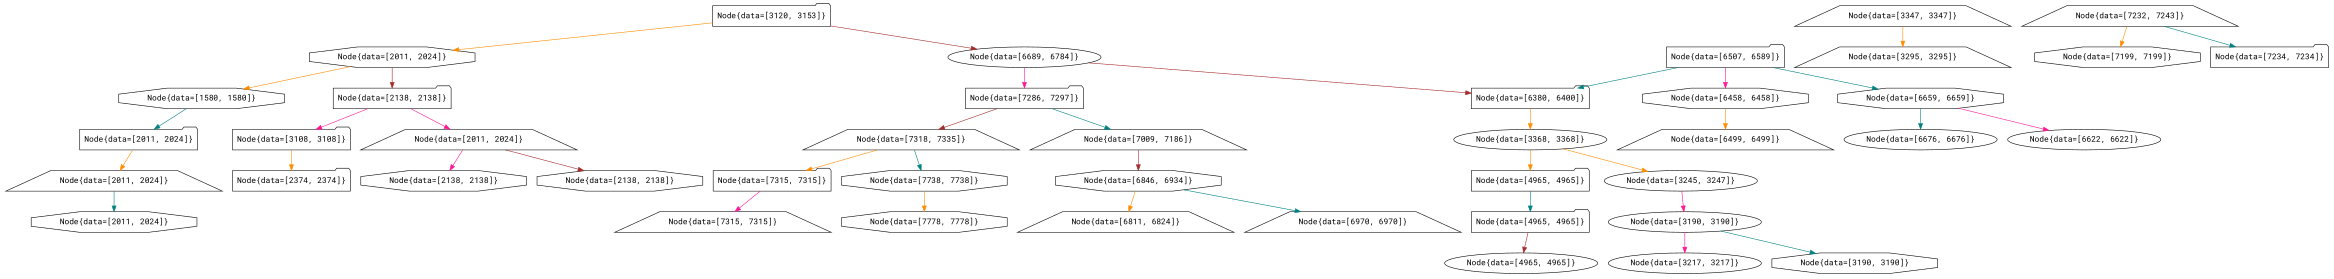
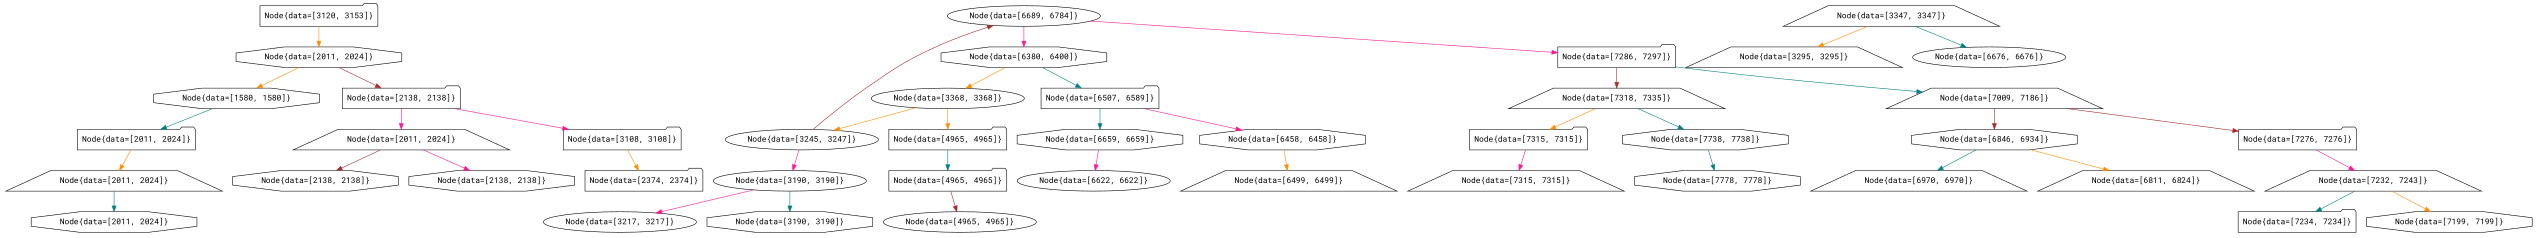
edge "Node{data=[3120, 3153]}" -> "Node{data=[6689, 6784]}": now "Node{data=[3245, 3247]}" -> "Node{data=[6689, 6784]}"
edge "Node{data=[6507, 6589]}" -> "Node{data=[6380, 6400]}": reversed
edge "Node{data=[6689, 6784]}" -> "Node{data=[6380, 6400]}": color brown -> deeppink
node "Node{data=[6380, 6400]}": shape folder -> octagon
edge "Node{data=[6659, 6659]}" -> "Node{data=[6676, 6676]}": now "Node{data=[3347, 3347]}" -> "Node{data=[6676, 6676]}"
node "Node{data=[7276, 7276]}": added
edge "Node{data=[7738, 7738]}" -> "Node{data=[7778, 7778]}": color darkorange -> teal
